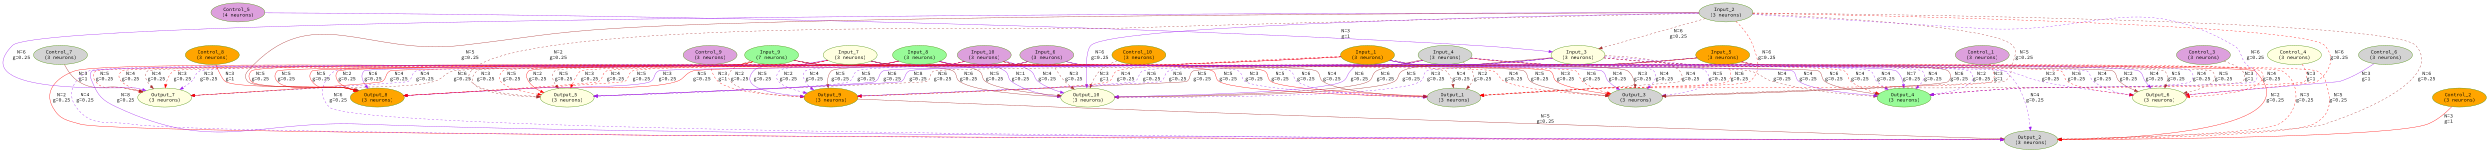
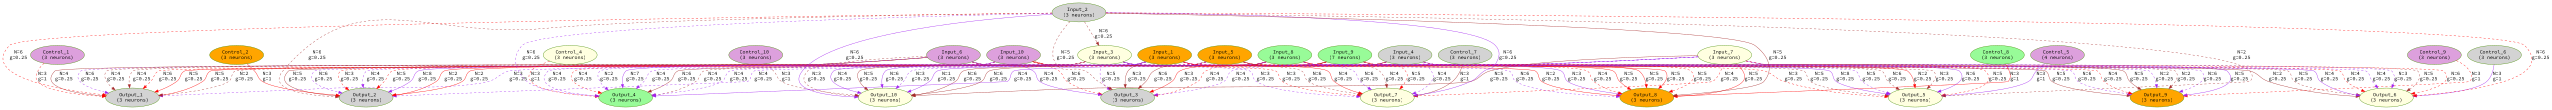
edge "Control_5 (4 neurons)" -> "Input_3 (3 neurons)": now "Control_5 (4 neurons)" -> "Output_5 (3 neurons)"
node "Control_8 (3 neurons)": fillcolor orange -> palegreen
node "Control_10 (3 neurons)": fillcolor orange -> plum
node "Control_3 (3 neurons)": removed
edge "Input_7 (3 neurons)" -> "Output_3 (3 neurons)": removed, label "N=5 g=0.25"
edge "Input_5 (3 neurons)" -> "Output_7 (3 neurons)": added, label "N=6 g=0.25"
edge "Input_6 (3 neurons)" -> "Output_8 (3 neurons)": style solid -> dashed
edge "Input_10 (3 neurons)" -> "Output_9 (3 neurons)": removed, label "N=4 g=0.25"
edge "Output_9 (3 neurons)" -> "Output_2 (3 neurons)": now "Input_6 (3 neurons)" -> "Output_2 (3 neurons)"
